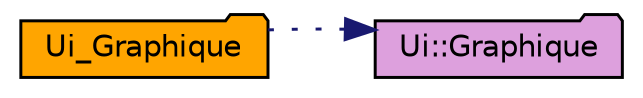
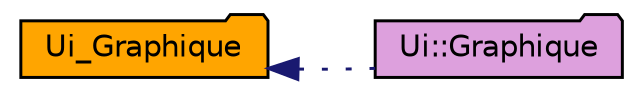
edge "Ui_Graphique" -> "Ui::Graphique": reversed
